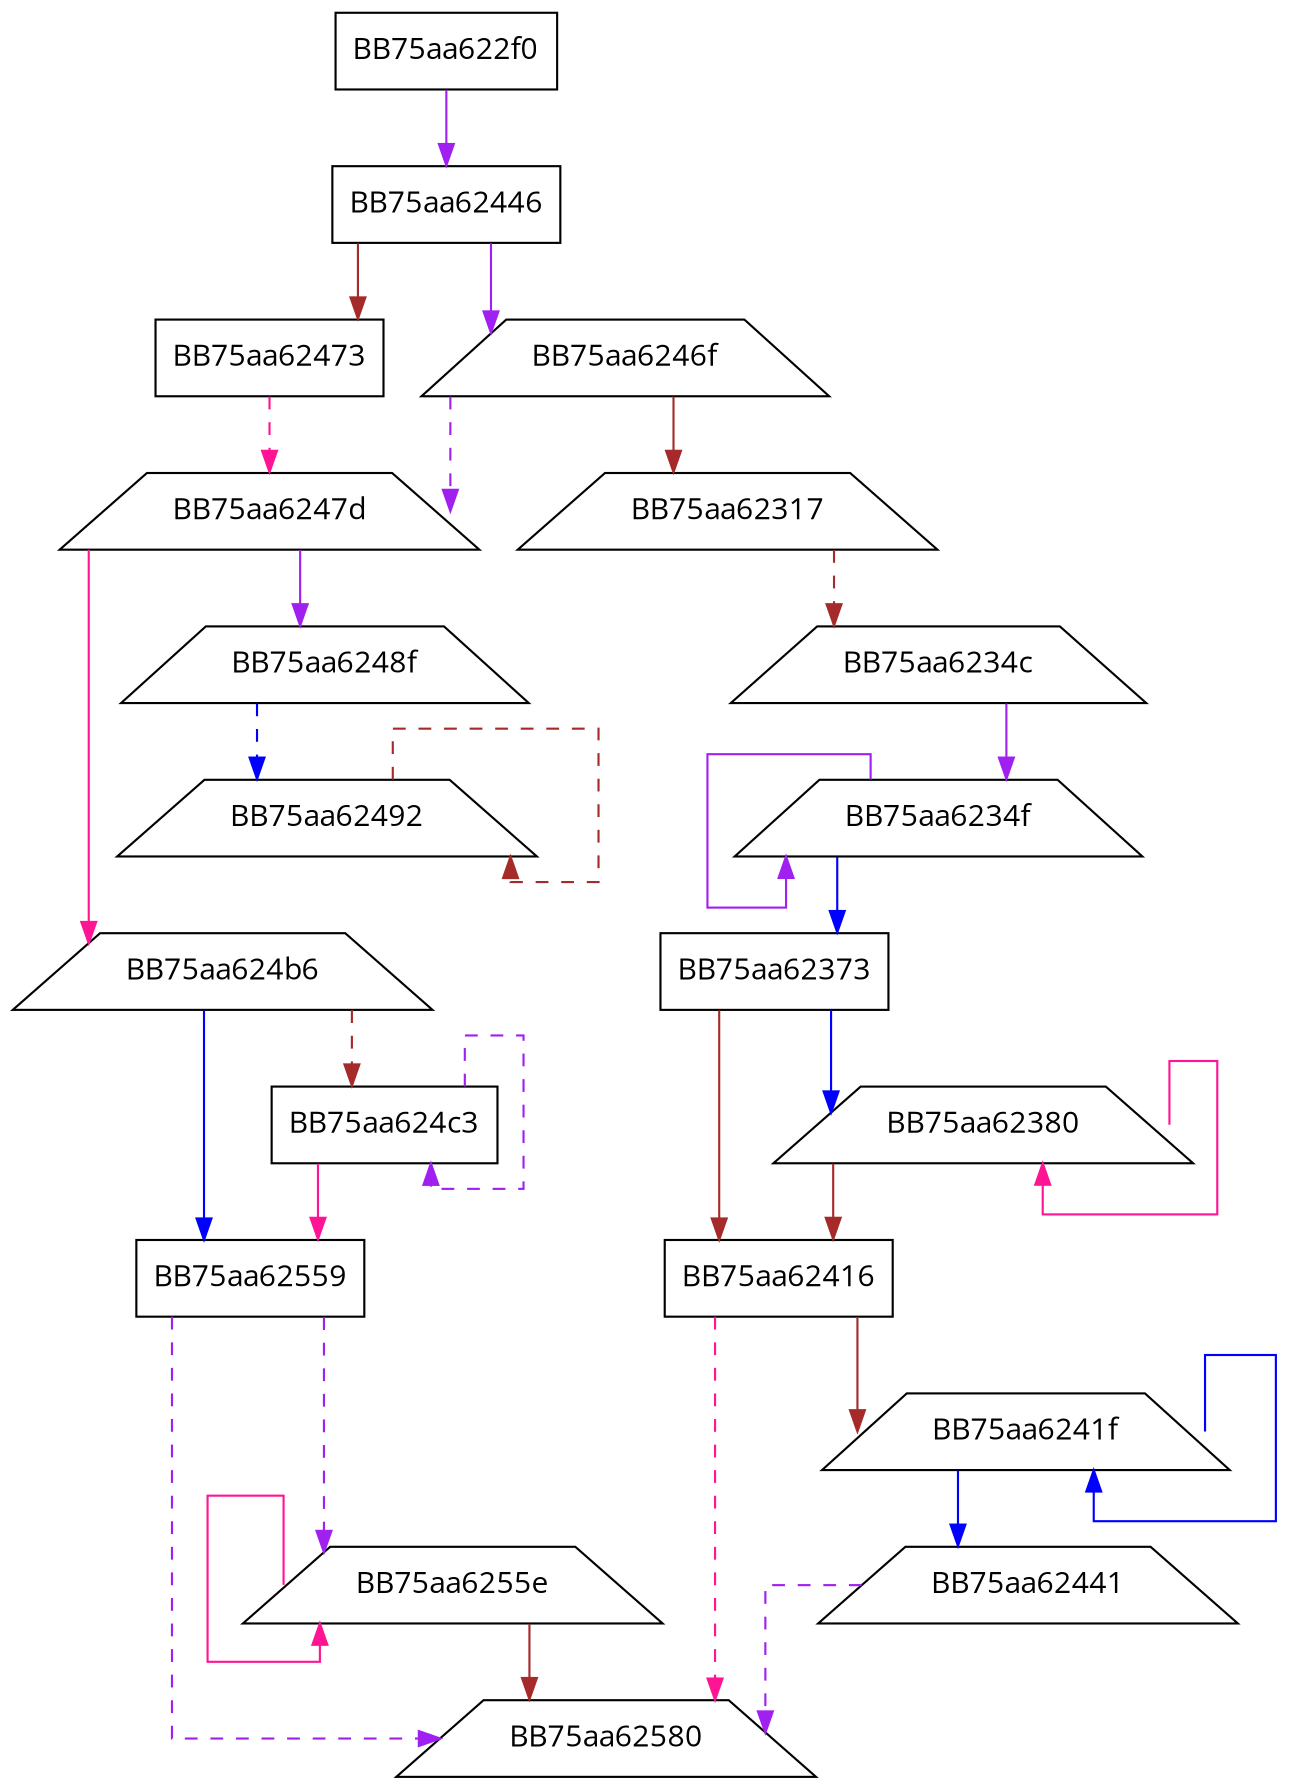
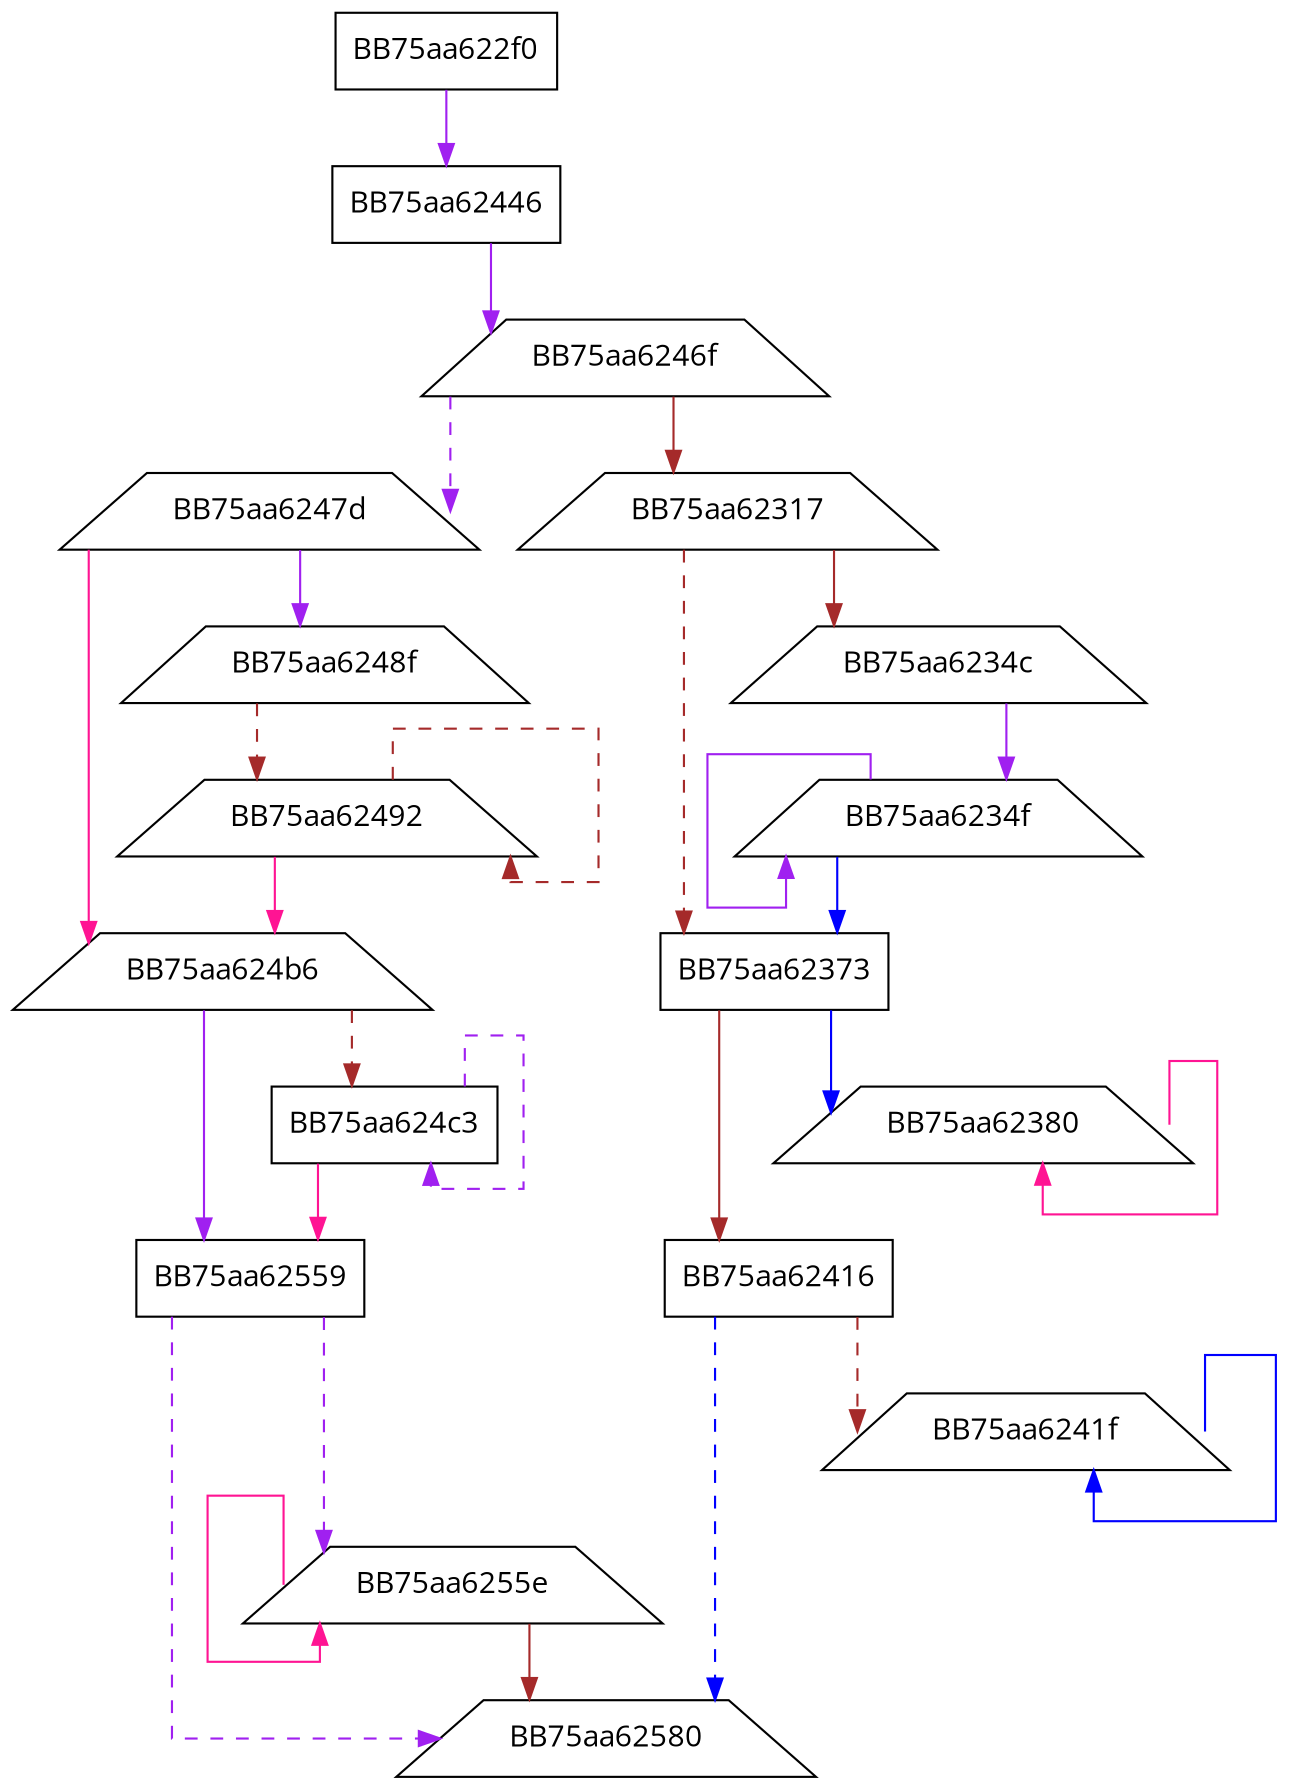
node "BB75aa62473": removed
edge "BB75aa62317" -> "BB75aa6234c": style dashed -> solid
edge "BB75aa6248f" -> "BB75aa62492": color blue -> brown
edge "BB75aa62317" -> "BB75aa62373": added
edge "BB75aa62492" -> "BB75aa624b6": added
edge "BB75aa624b6" -> "BB75aa62559": color blue -> purple
edge "BB75aa62380" -> "BB75aa62416": removed
edge "BB75aa62416" -> "BB75aa6241f": style solid -> dashed
edge "BB75aa62416" -> "BB75aa62580": color deeppink -> blue
node "BB75aa62441": removed
